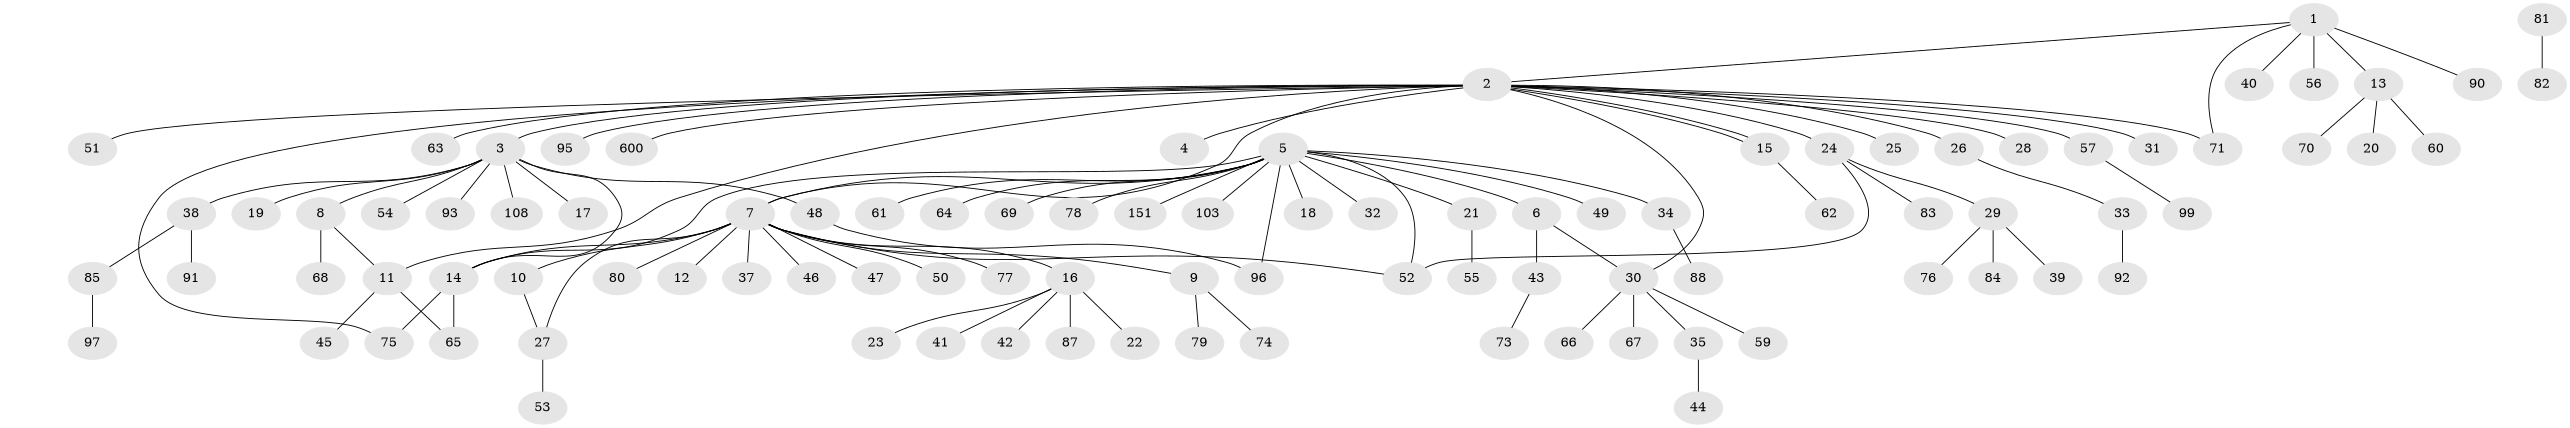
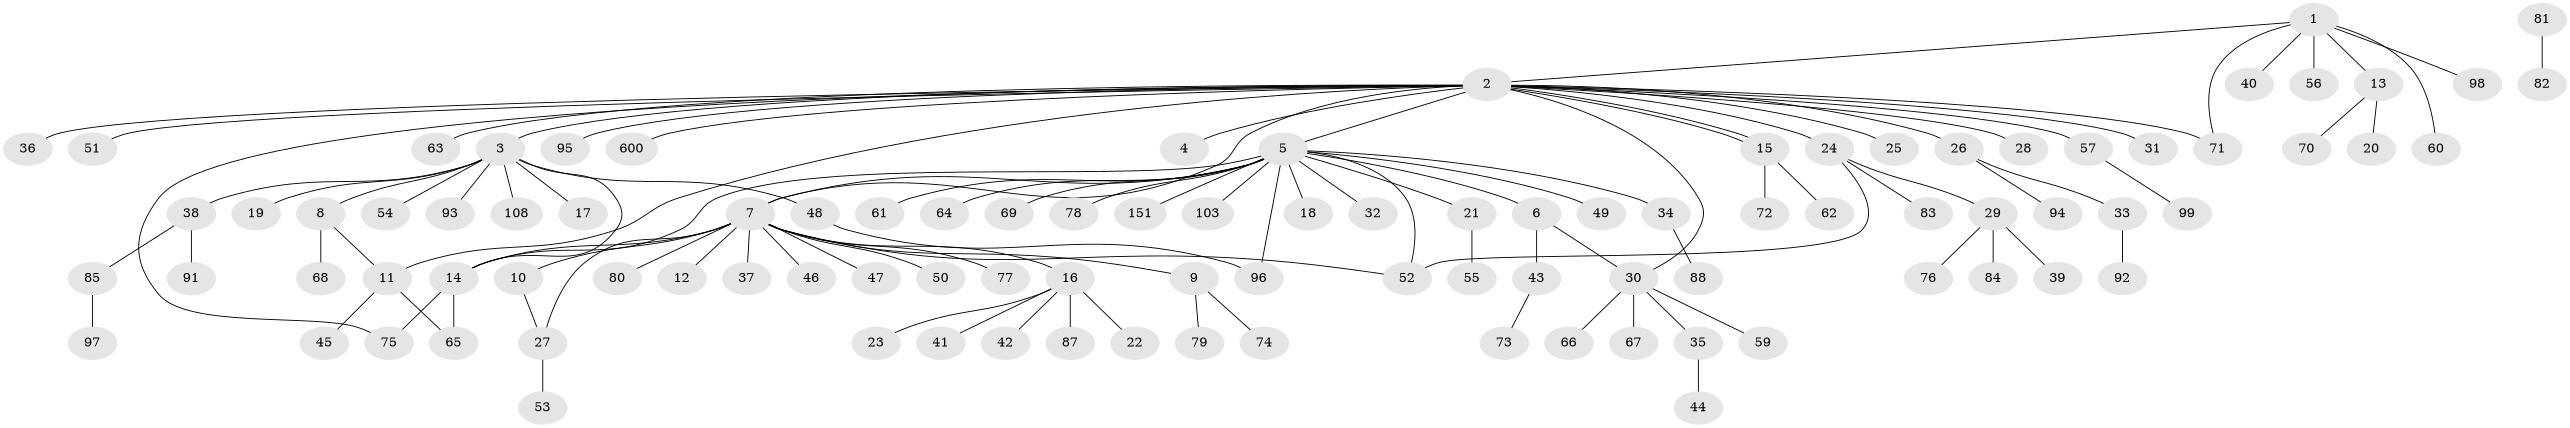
node "90": label "90" -> "98"
edge "2" -- "5": added
edge "13" -- "60": now "1" -- "60"
node "36": added
node "72": added
node "94": added
